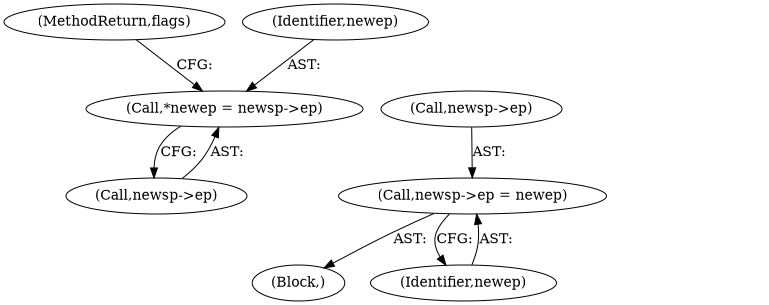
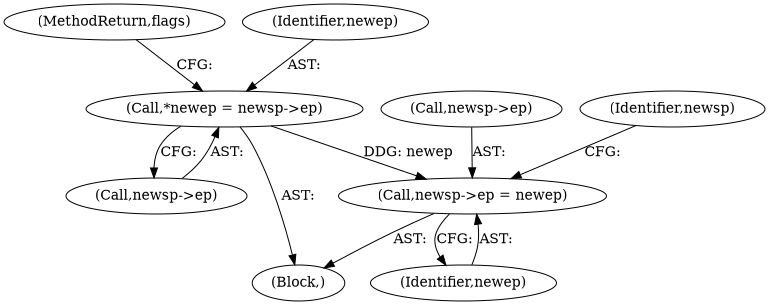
node "(Identifier,newsp)": added
edge "(Call,*newep = newsp->ep)" -> "(Call,newsp->ep = newep)": added, label "DDG: newep"
edge "(Call,*newep = newsp->ep)" -> "(Block,)": added, label "AST:"
